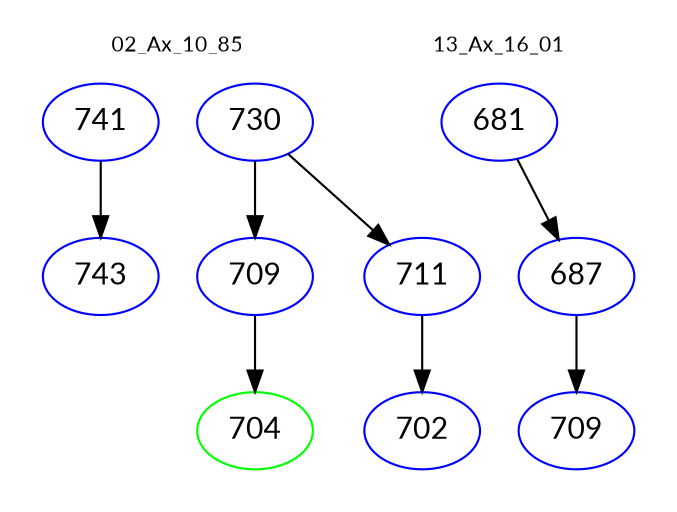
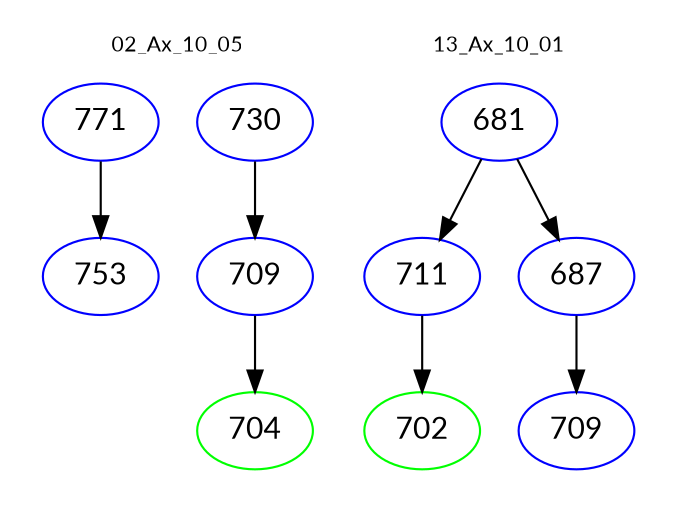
cluster "02_Ax_10_85": label "02_Ax_10_85" -> "02_Ax_10_05"
cluster "13_Ax_16_01": label "13_Ax_16_01" -> "13_Ax_10_01"
node "741": label "741" -> "771"
edge "730" -> "711": now "681" -> "711"
node "743": label "743" -> "753"
node "702": color blue -> green
